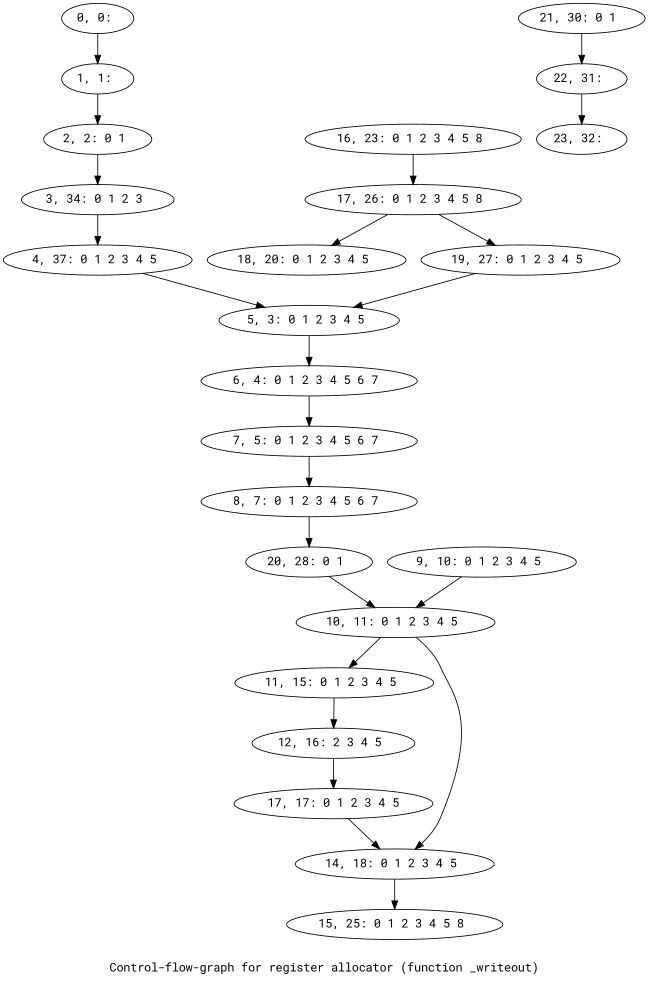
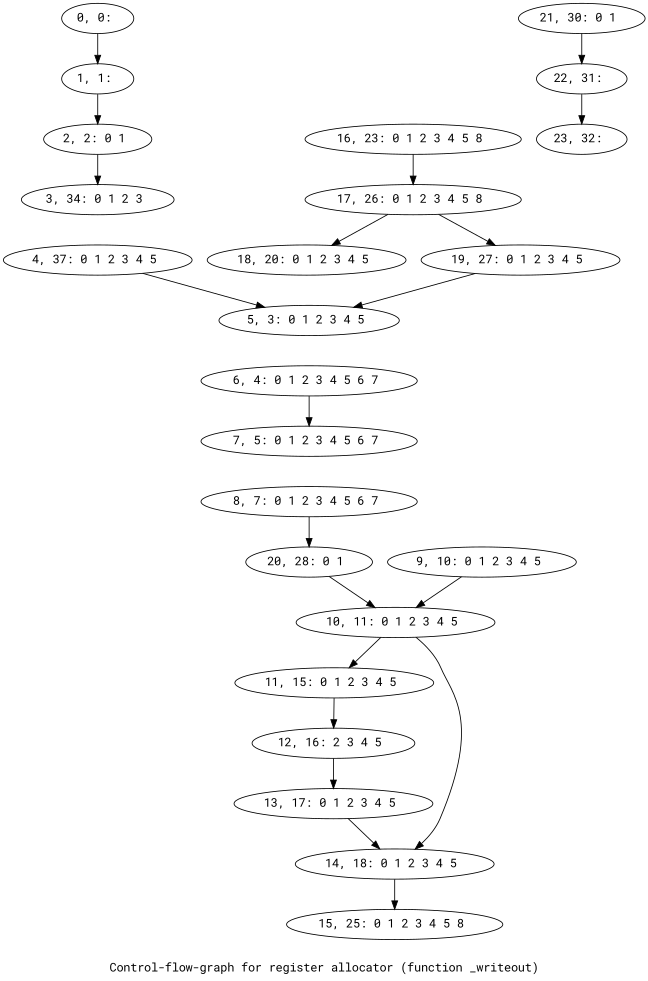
edge "3, 34: 0 1 2 3" -> "4, 37: 0 1 2 3 4 5": removed
edge "5, 3: 0 1 2 3 4 5" -> "6, 4: 0 1 2 3 4 5 6 7": removed
edge "7, 5: 0 1 2 3 4 5 6 7" -> "8, 7: 0 1 2 3 4 5 6 7": removed
node "17, 17: 0 1 2 3 4 5": label "17, 17: 0 1 2 3 4 5" -> "13, 17: 0 1 2 3 4 5"
